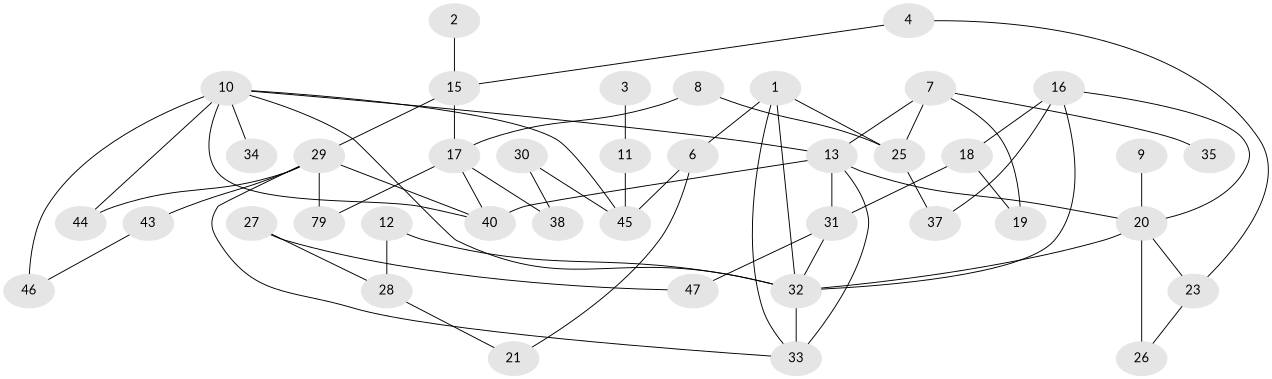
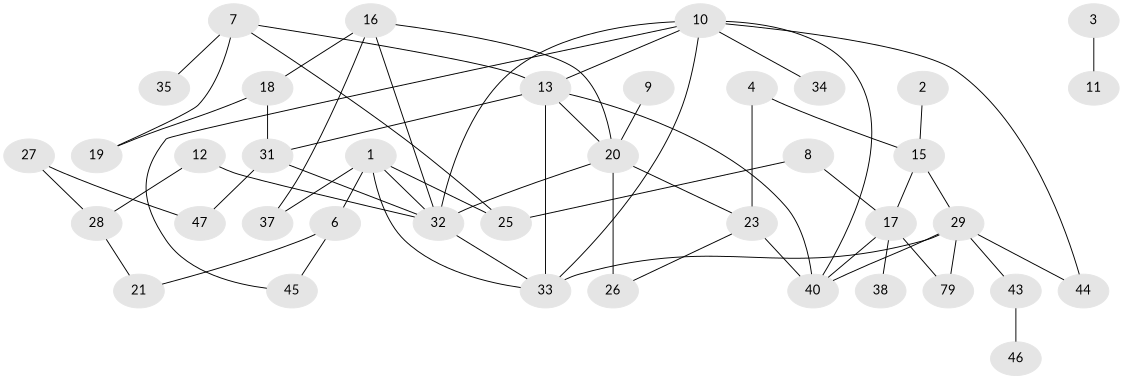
node "30": removed
edge "10" -- "46": now "10" -- "33"
edge "25" -- "37": now "1" -- "37"
edge "11" -- "45": removed
edge "23" -- "40": added
